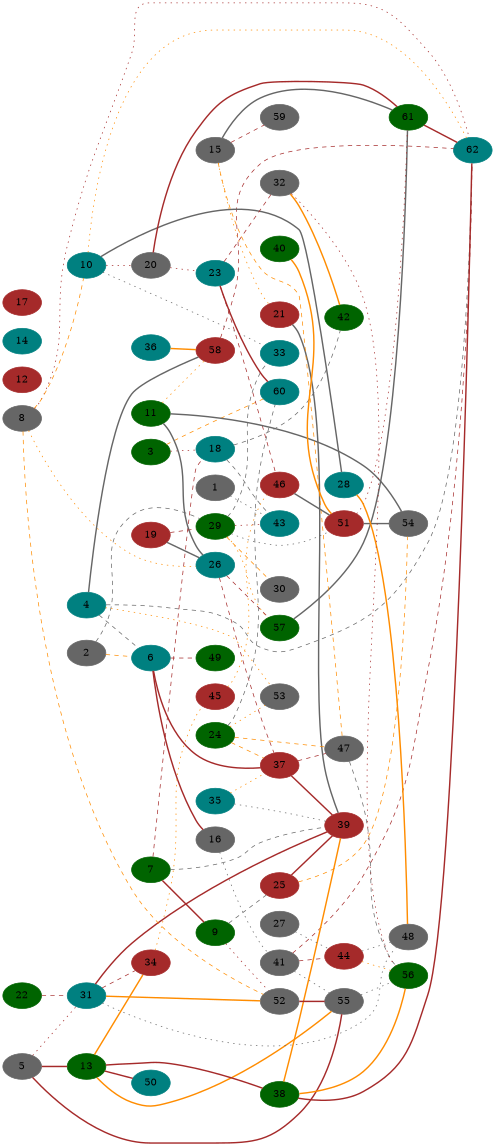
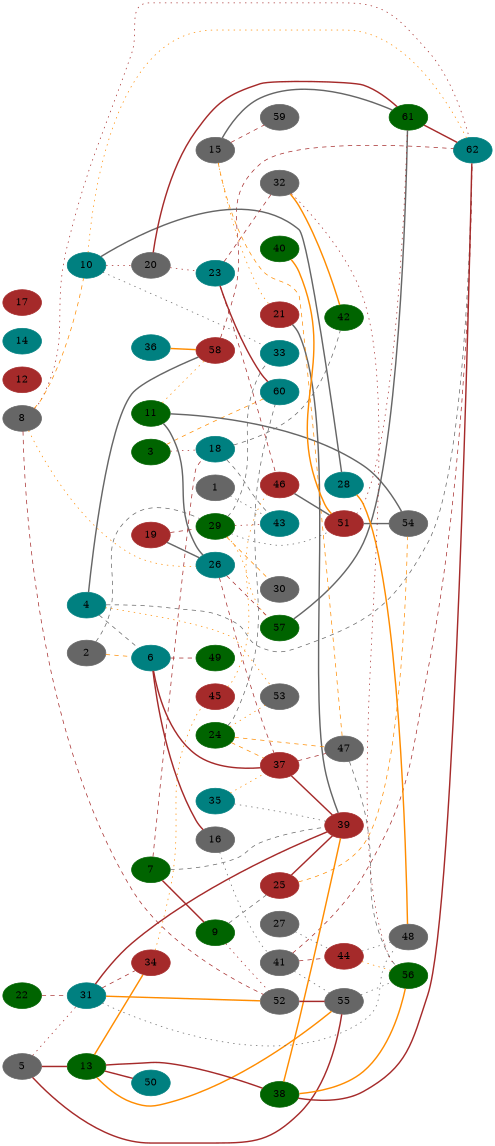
edge "8" -- "52": color darkorange -> brown
